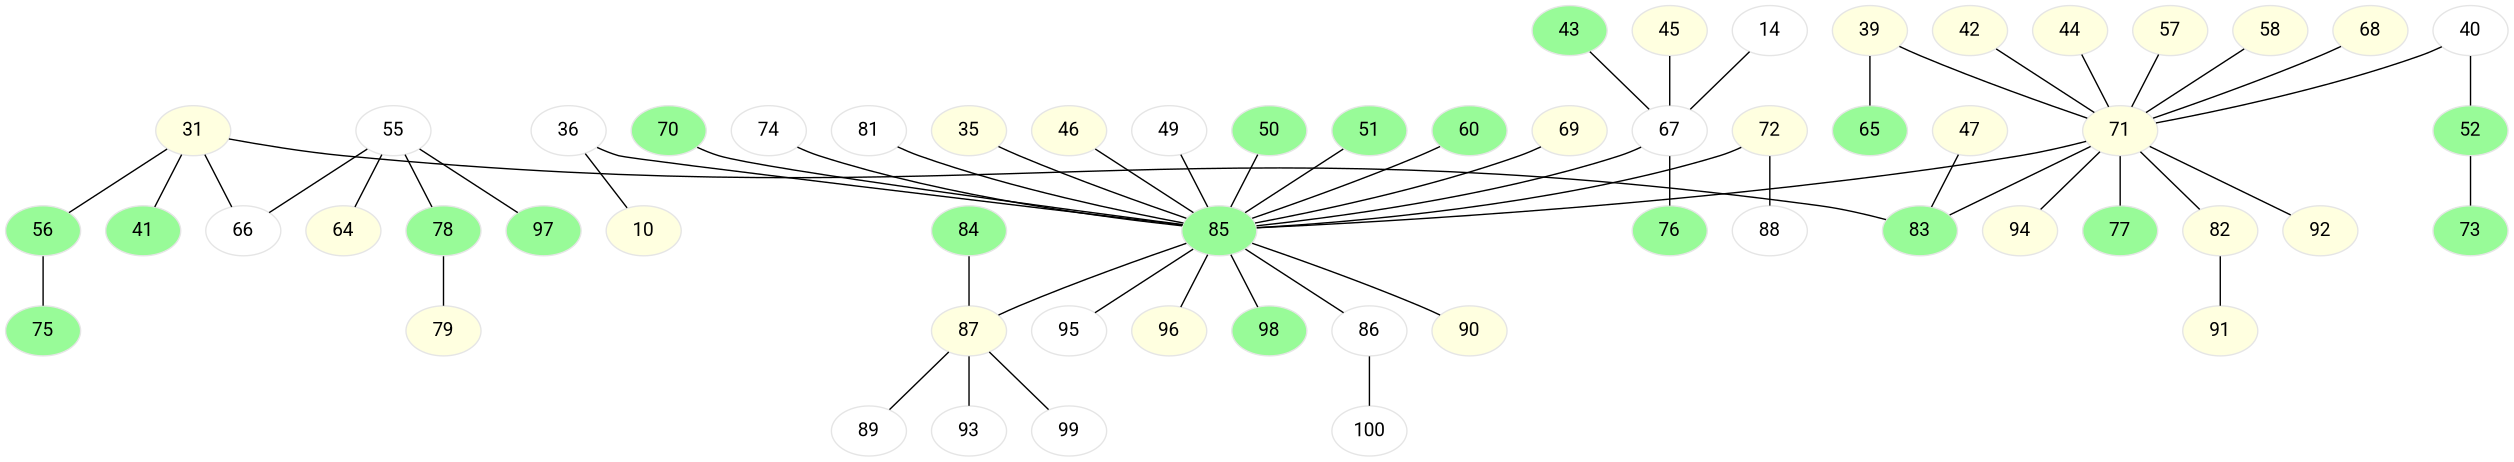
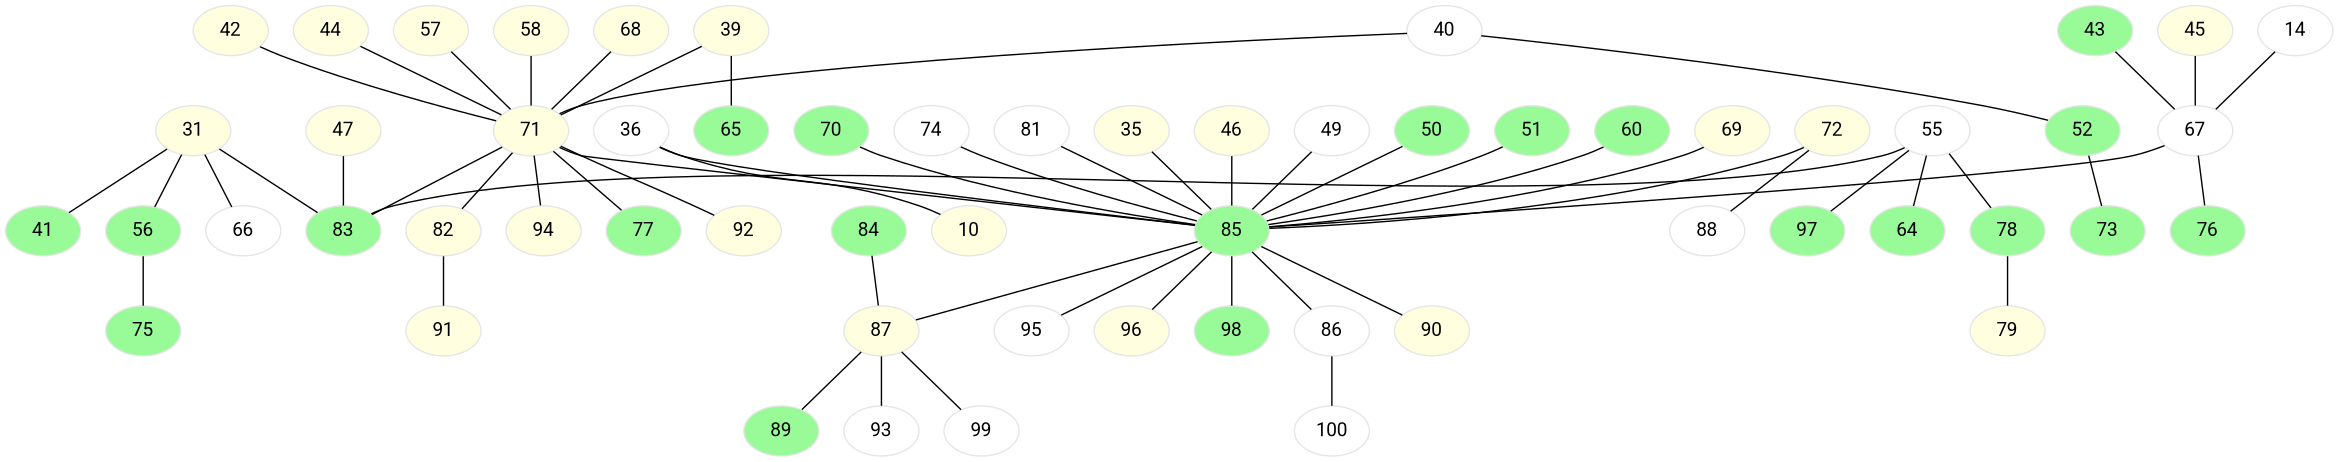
edge "55" -- "66": now "55" -- "83"
node "64": fillcolor lightyellow -> palegreen
node "89": fillcolor white -> palegreen
